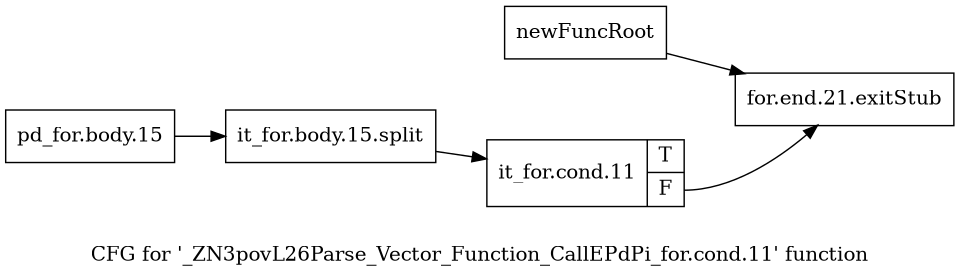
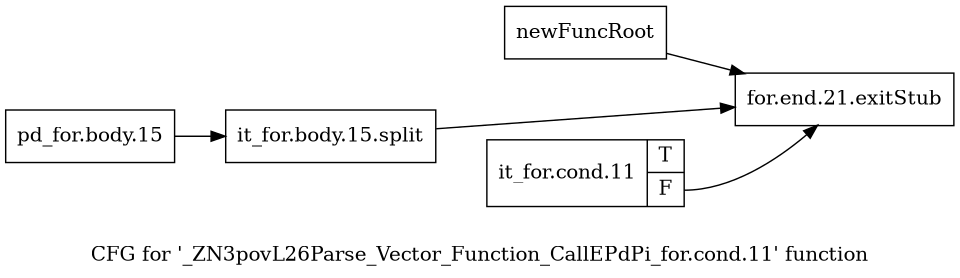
edge "it_for.body.15.split" -> "it_for.cond.11": now "it_for.body.15.split" -> "for.end.21.exitStub"
